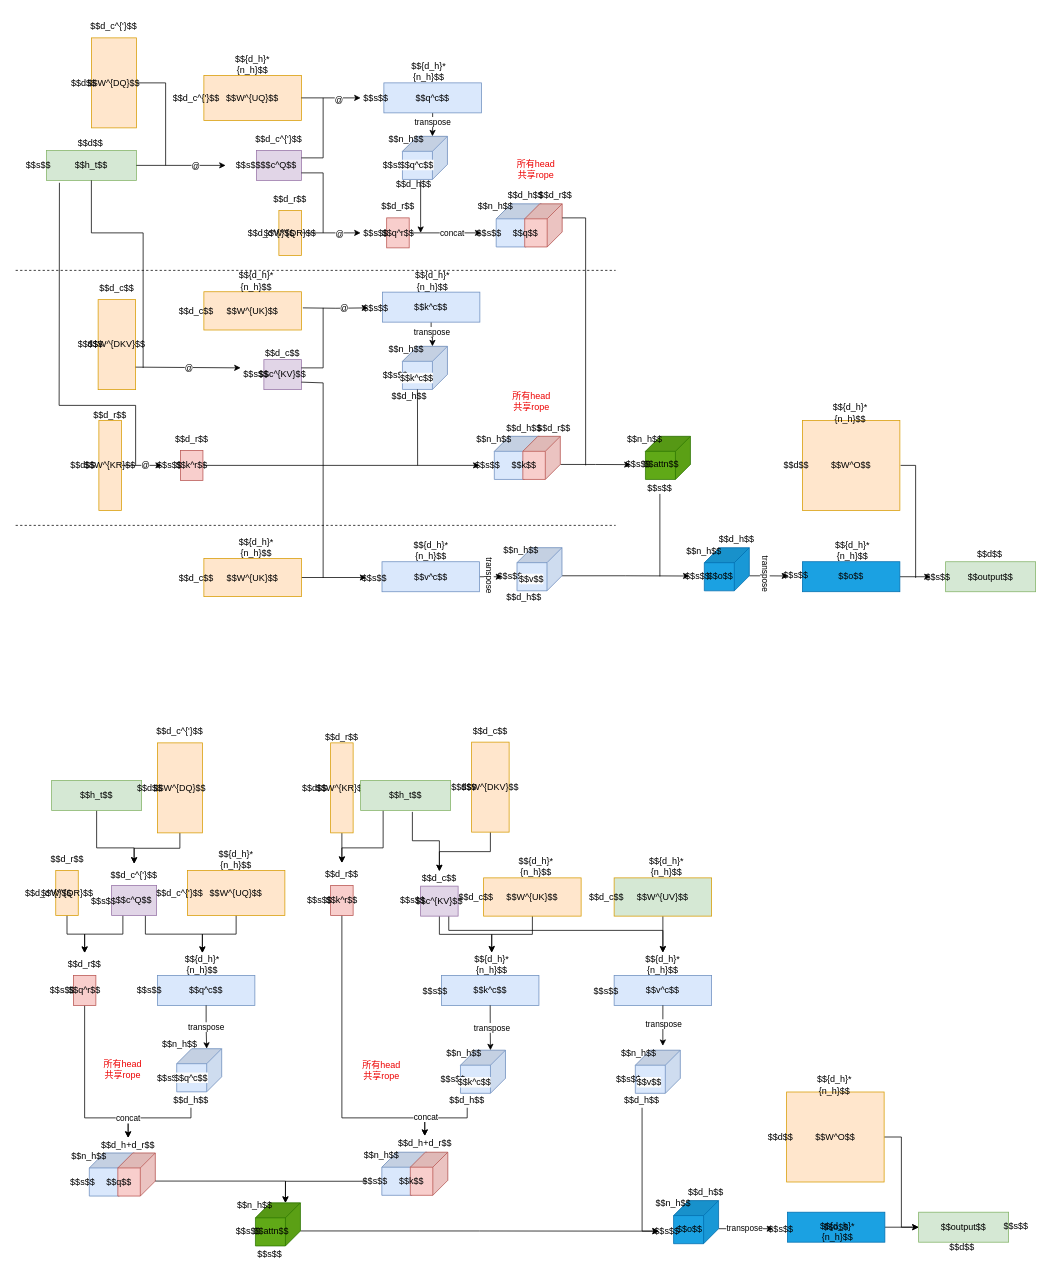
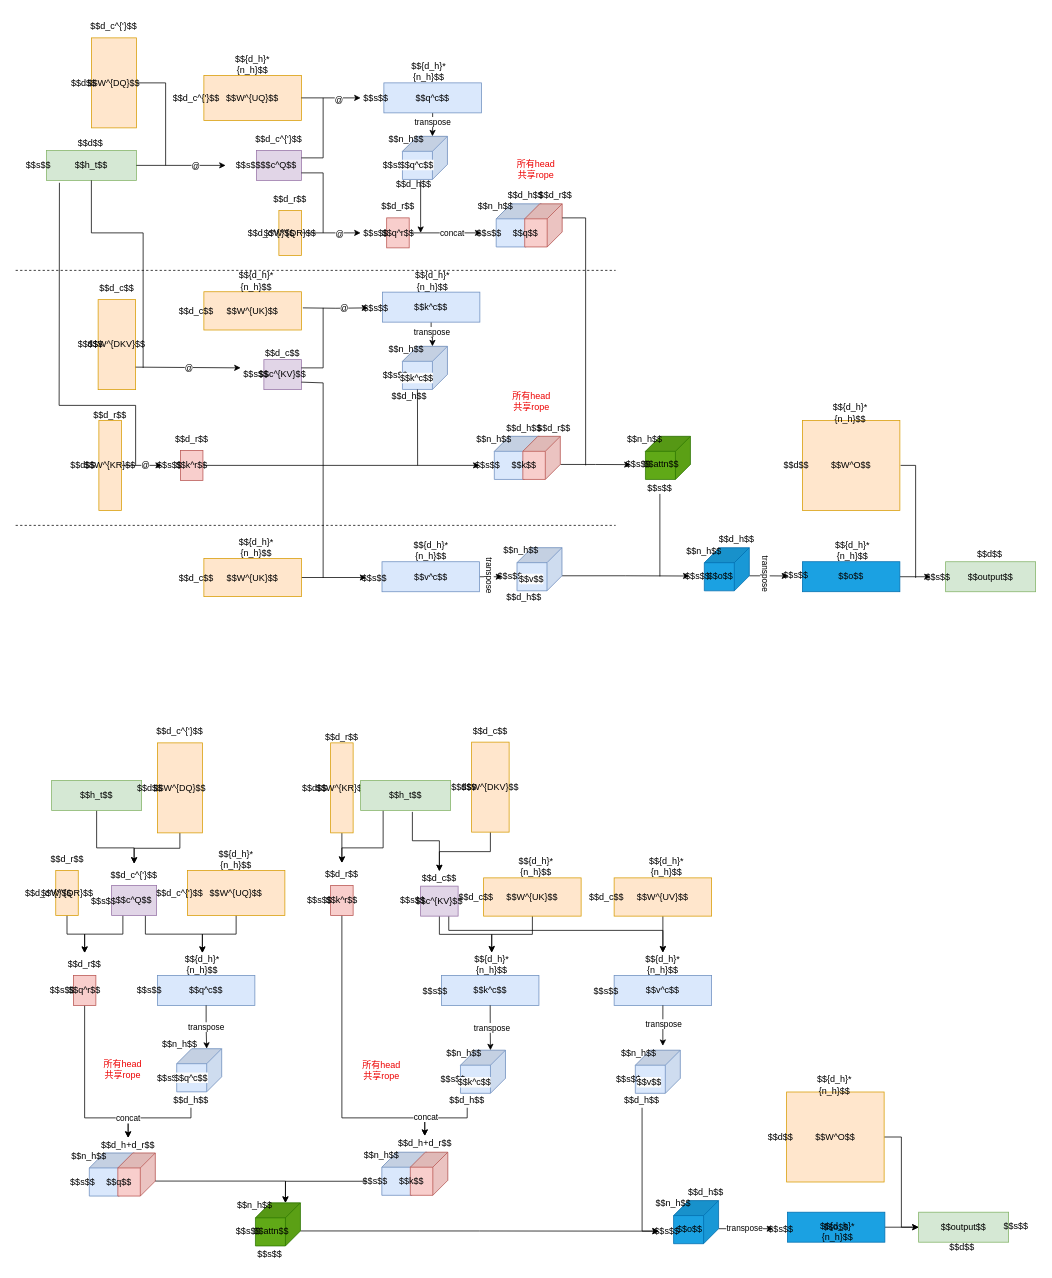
node "$$W^{UV}$$": fillcolor #d5e8d4 -> #ffe6cc
